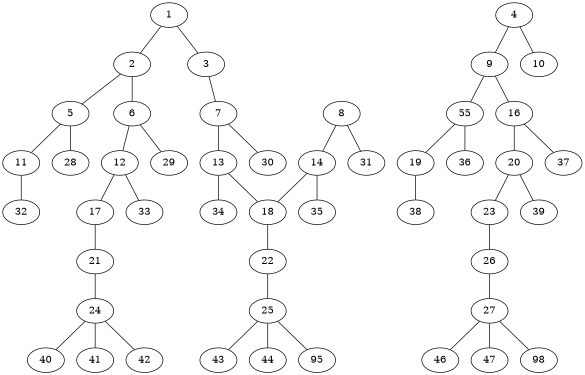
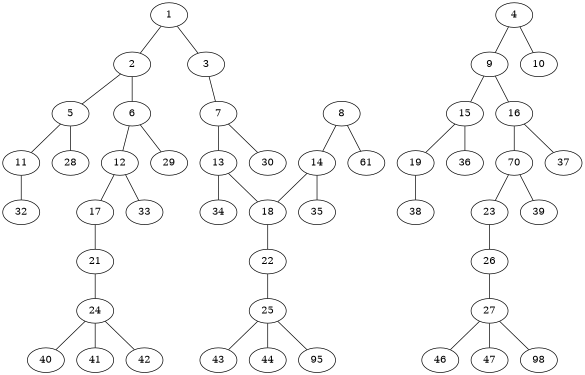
node "55": label "55" -> "15"
node "31": label "31" -> "61"
node "20": label "20" -> "70"
